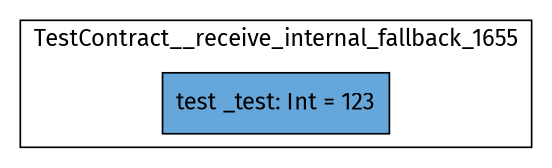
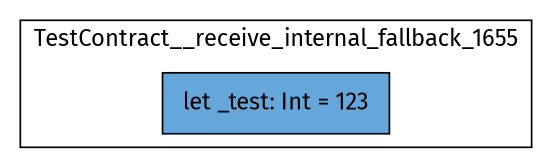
node "test _test: Int = 123": label "test _test: Int = 123" -> "let _test: Int = 123"
